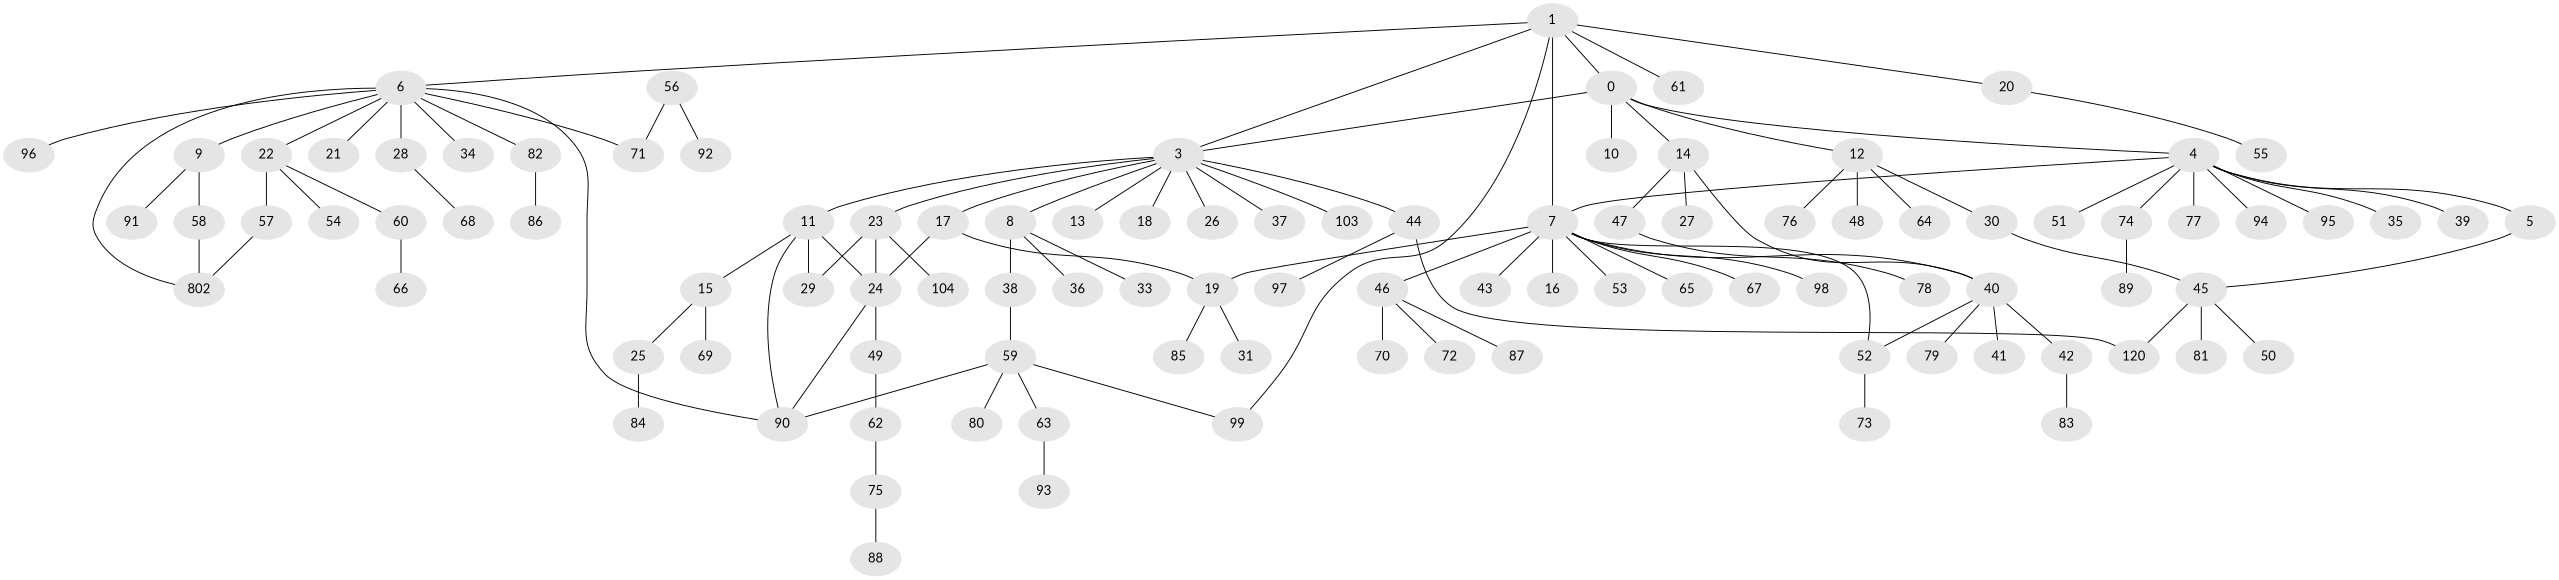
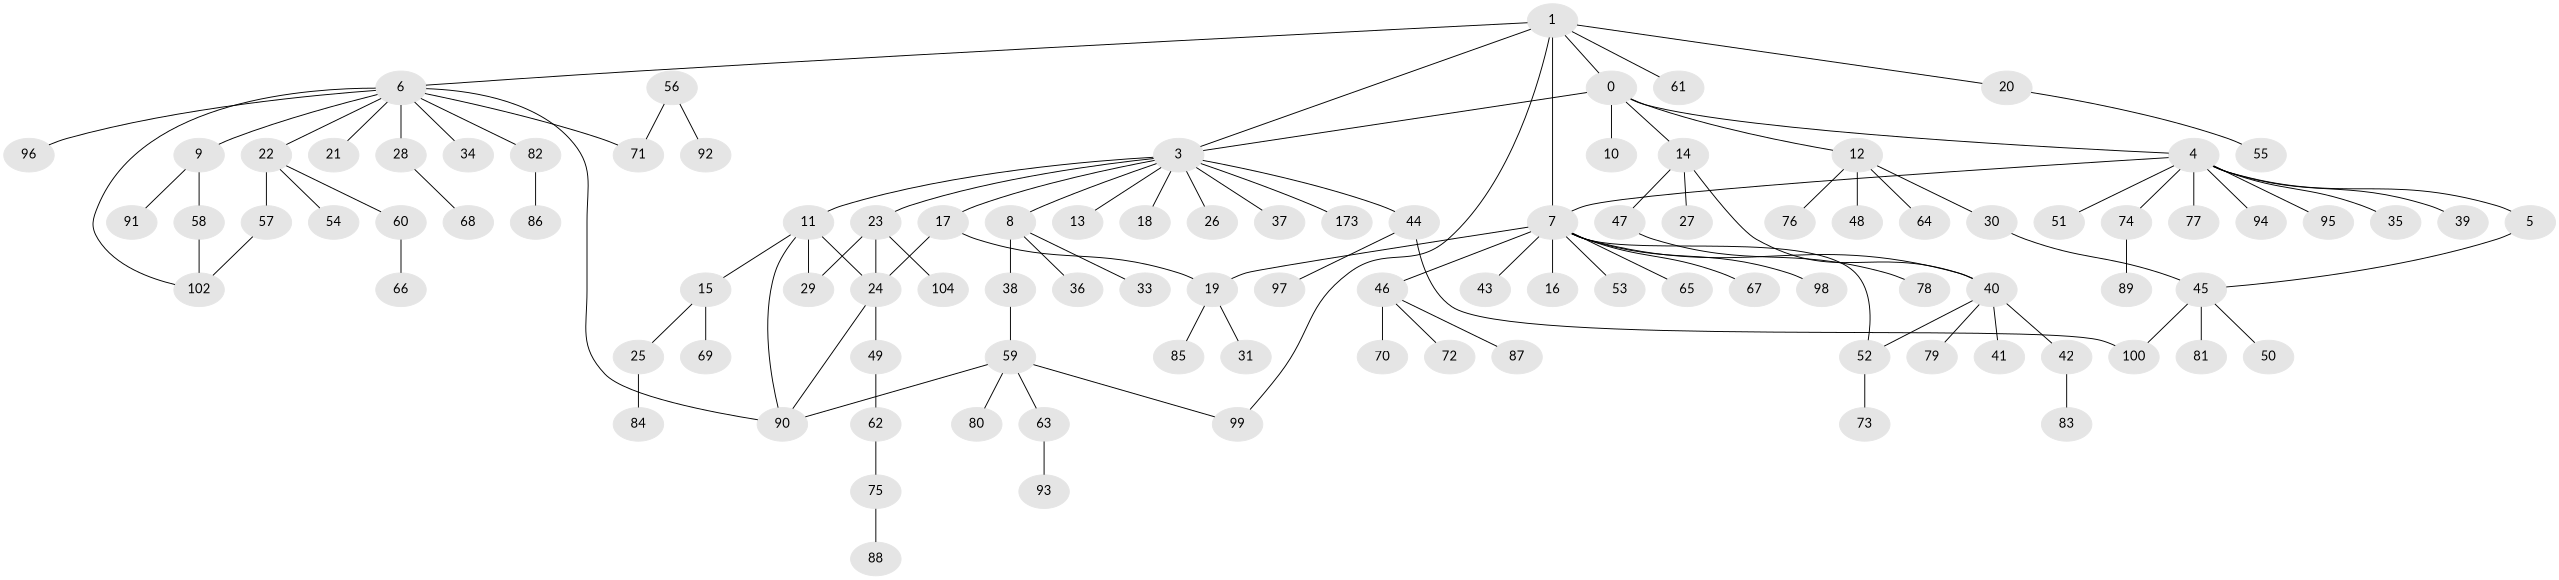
node "103": label "103" -> "173"
node "802": label "802" -> "102"
node "120": label "120" -> "100"
